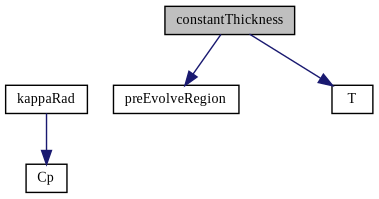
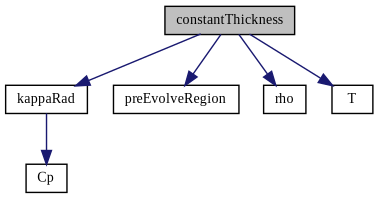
edge "constantThickness" -> "kappaRad": added
node "rho": added
